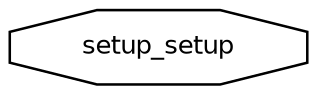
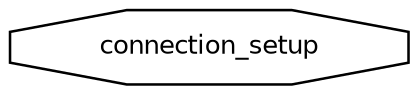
node "setup_setup": label "setup_setup" -> "connection_setup"
